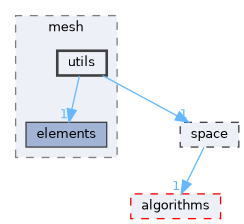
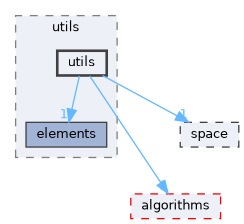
cluster "mesh": label "mesh" -> "utils"
edge "space" -> "algorithms": now "utils" -> "algorithms"
